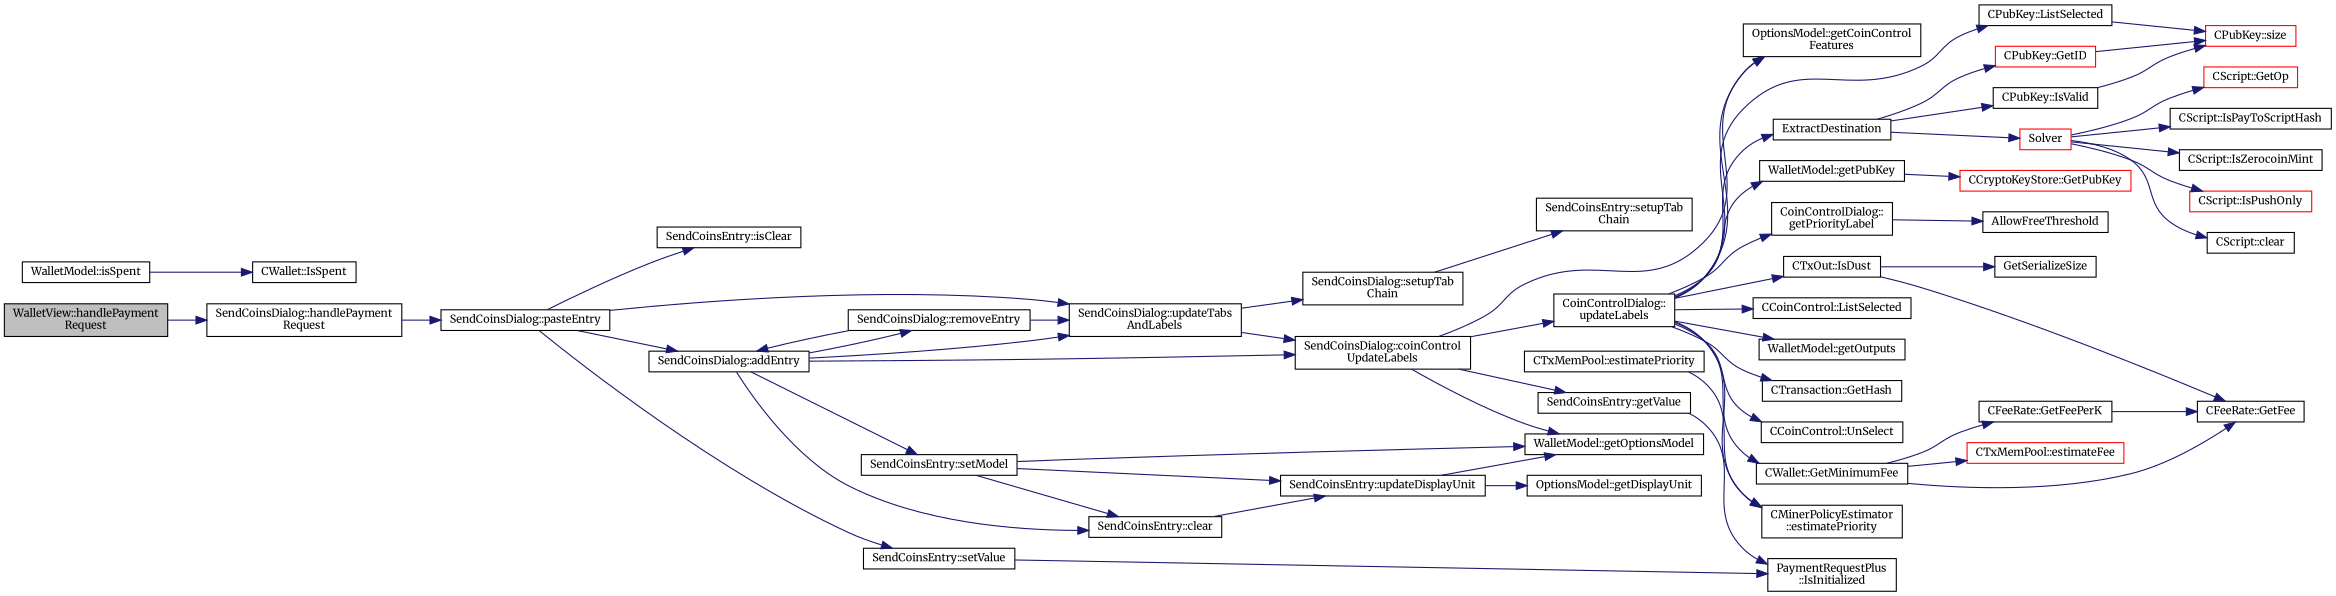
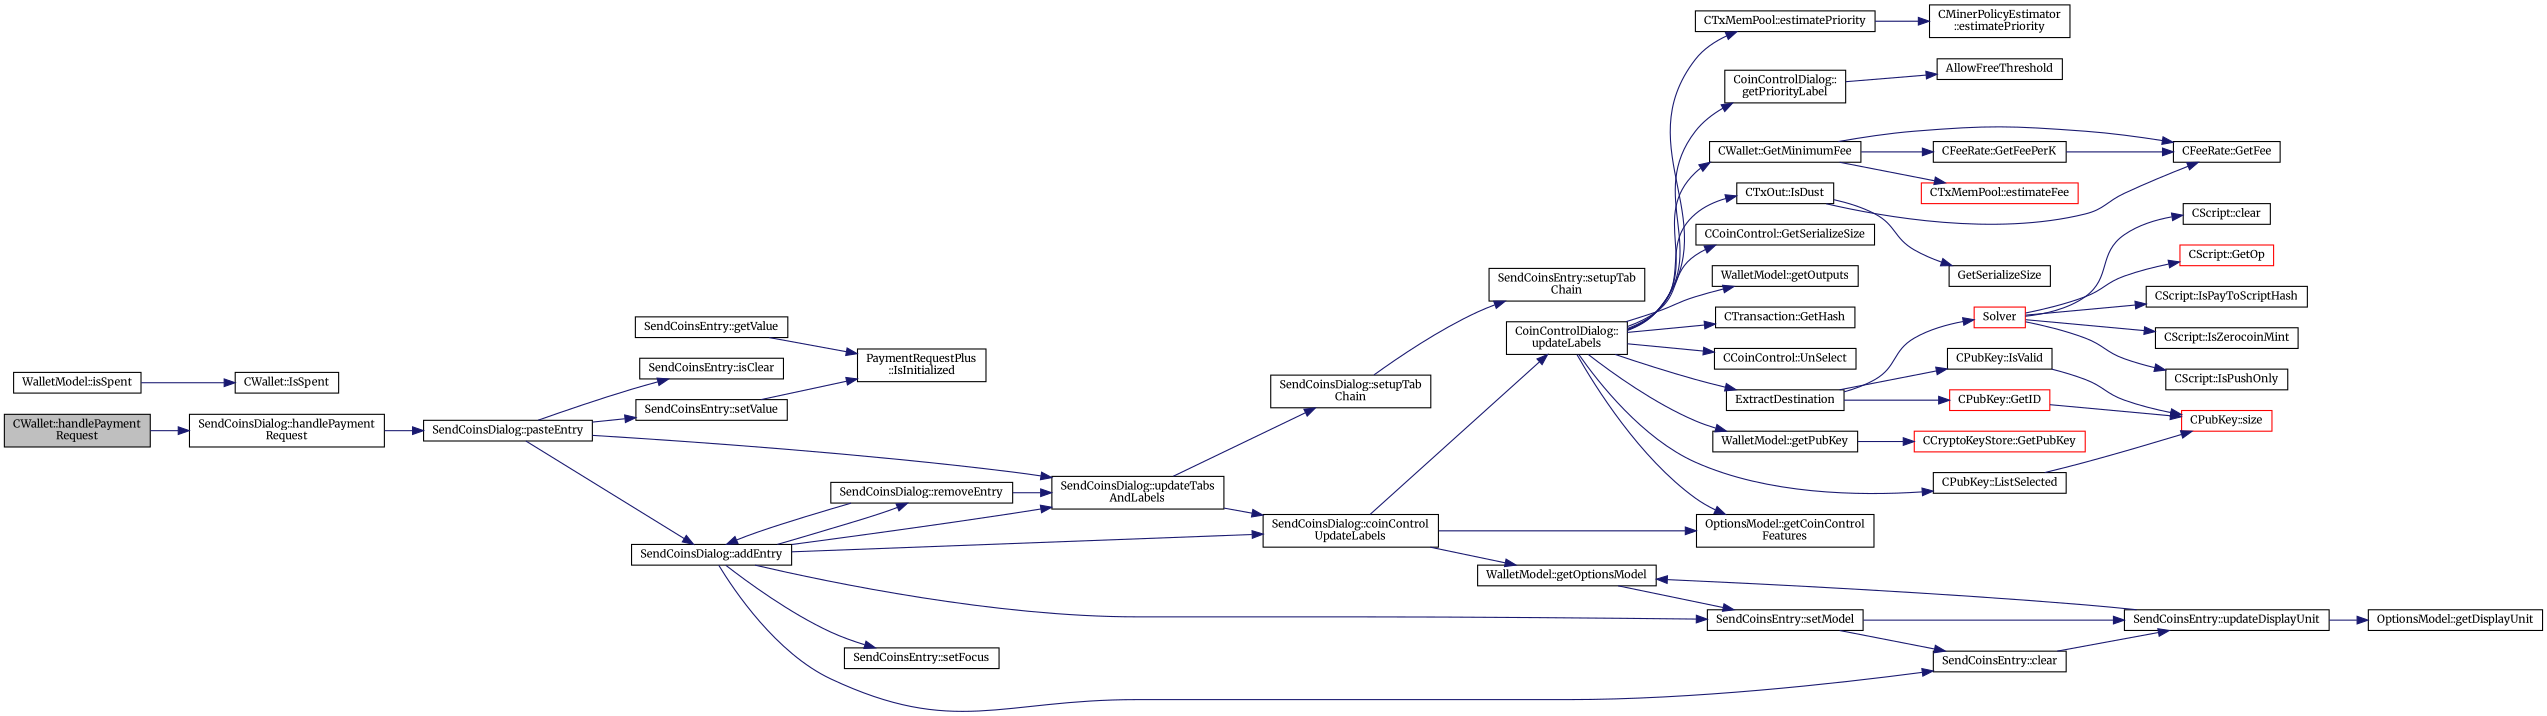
node "CScript::IsPushOnly": color red -> black
node "CCoinControl::ListSelected": label "CCoinControl::ListSelected" -> "CCoinControl::GetSerializeSize"
node "WalletView::handlePayment Request": label "WalletView::handlePayment Request" -> "CWallet::handlePayment Request"
edge "SendCoinsDialog::coinControl UpdateLabels" -> "SendCoinsEntry::getValue": removed
edge "CoinControlDialog:: updateLabels" -> "CMinerPolicyEstimator ::estimatePriority": now "CoinControlDialog:: updateLabels" -> "CTxMemPool::estimatePriority"
edge "SendCoinsEntry::setModel" -> "WalletModel::getOptionsModel": reversed
node "SendCoinsEntry::setFocus": added
